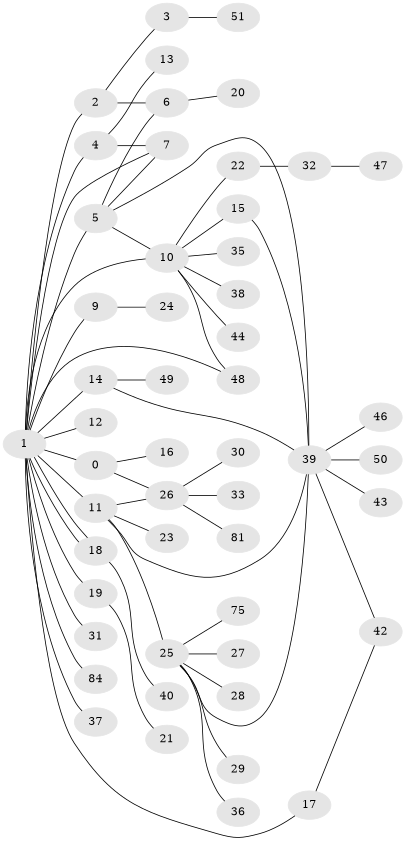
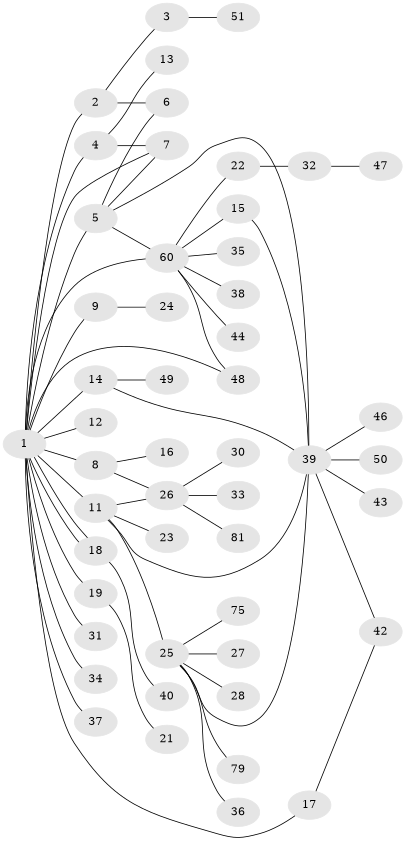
node "20": removed
node "10": label "10" -> "60"
node "0": label "0" -> "8"
node "84": label "84" -> "34"
node "29": label "29" -> "79"
